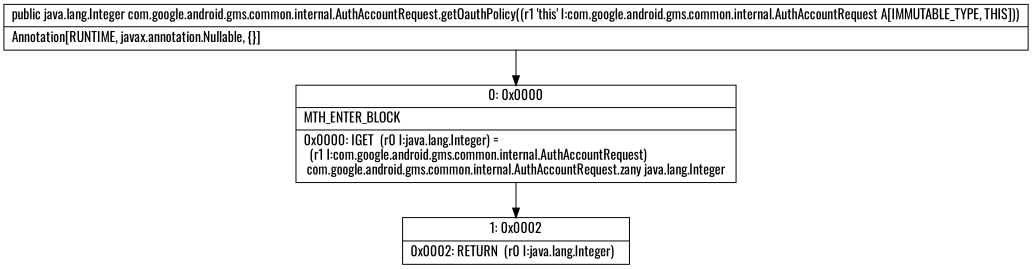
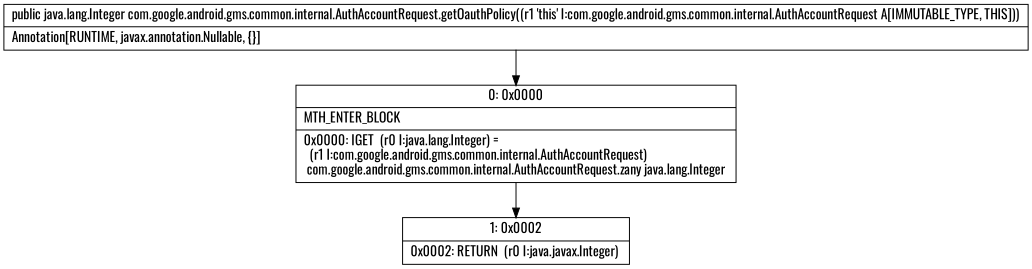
node "1: 0x0002": text "0x0002: RETURN  (r0 I:java.lang.Integer)" -> "0x0002: RETURN  (r0 I:java.javax.Integer)"
